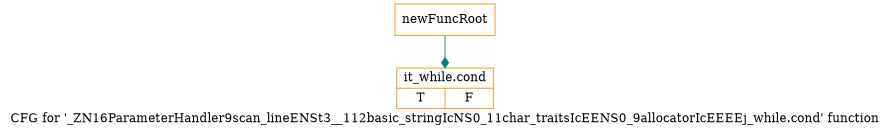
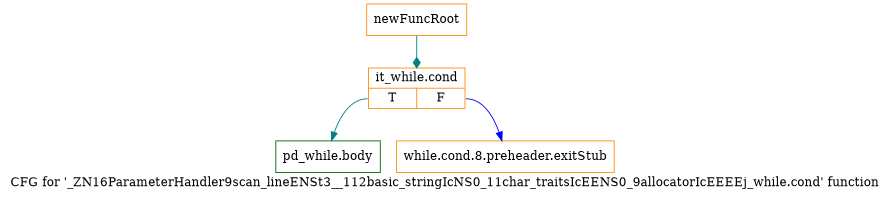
node "pd_while.body": added
node "while.cond.8.preheader.exitStub": added
